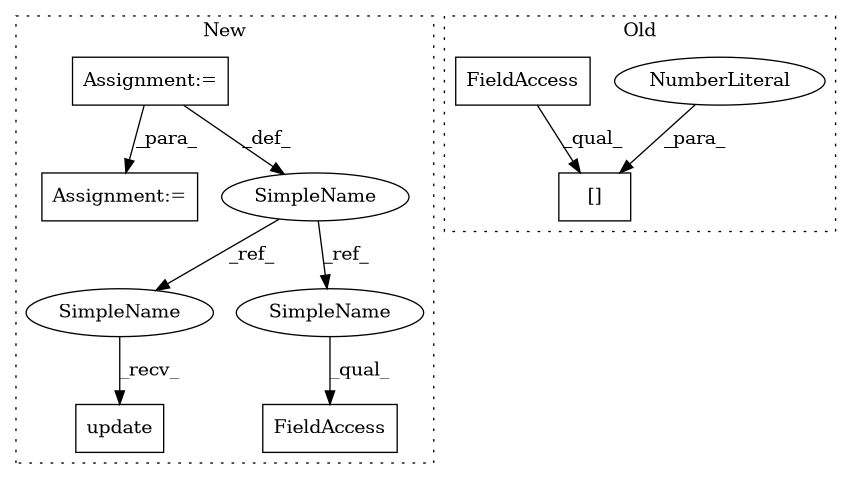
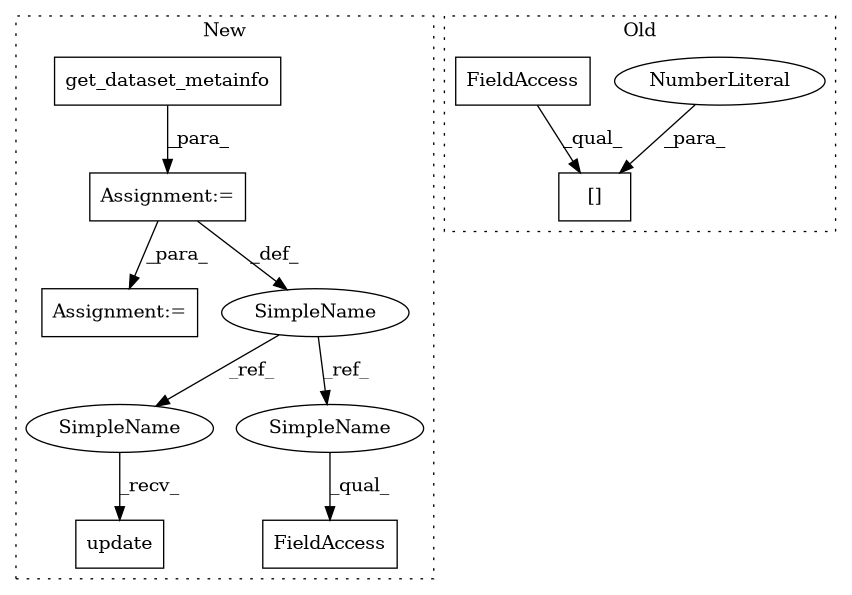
node "get_dataset_metainfo": added
